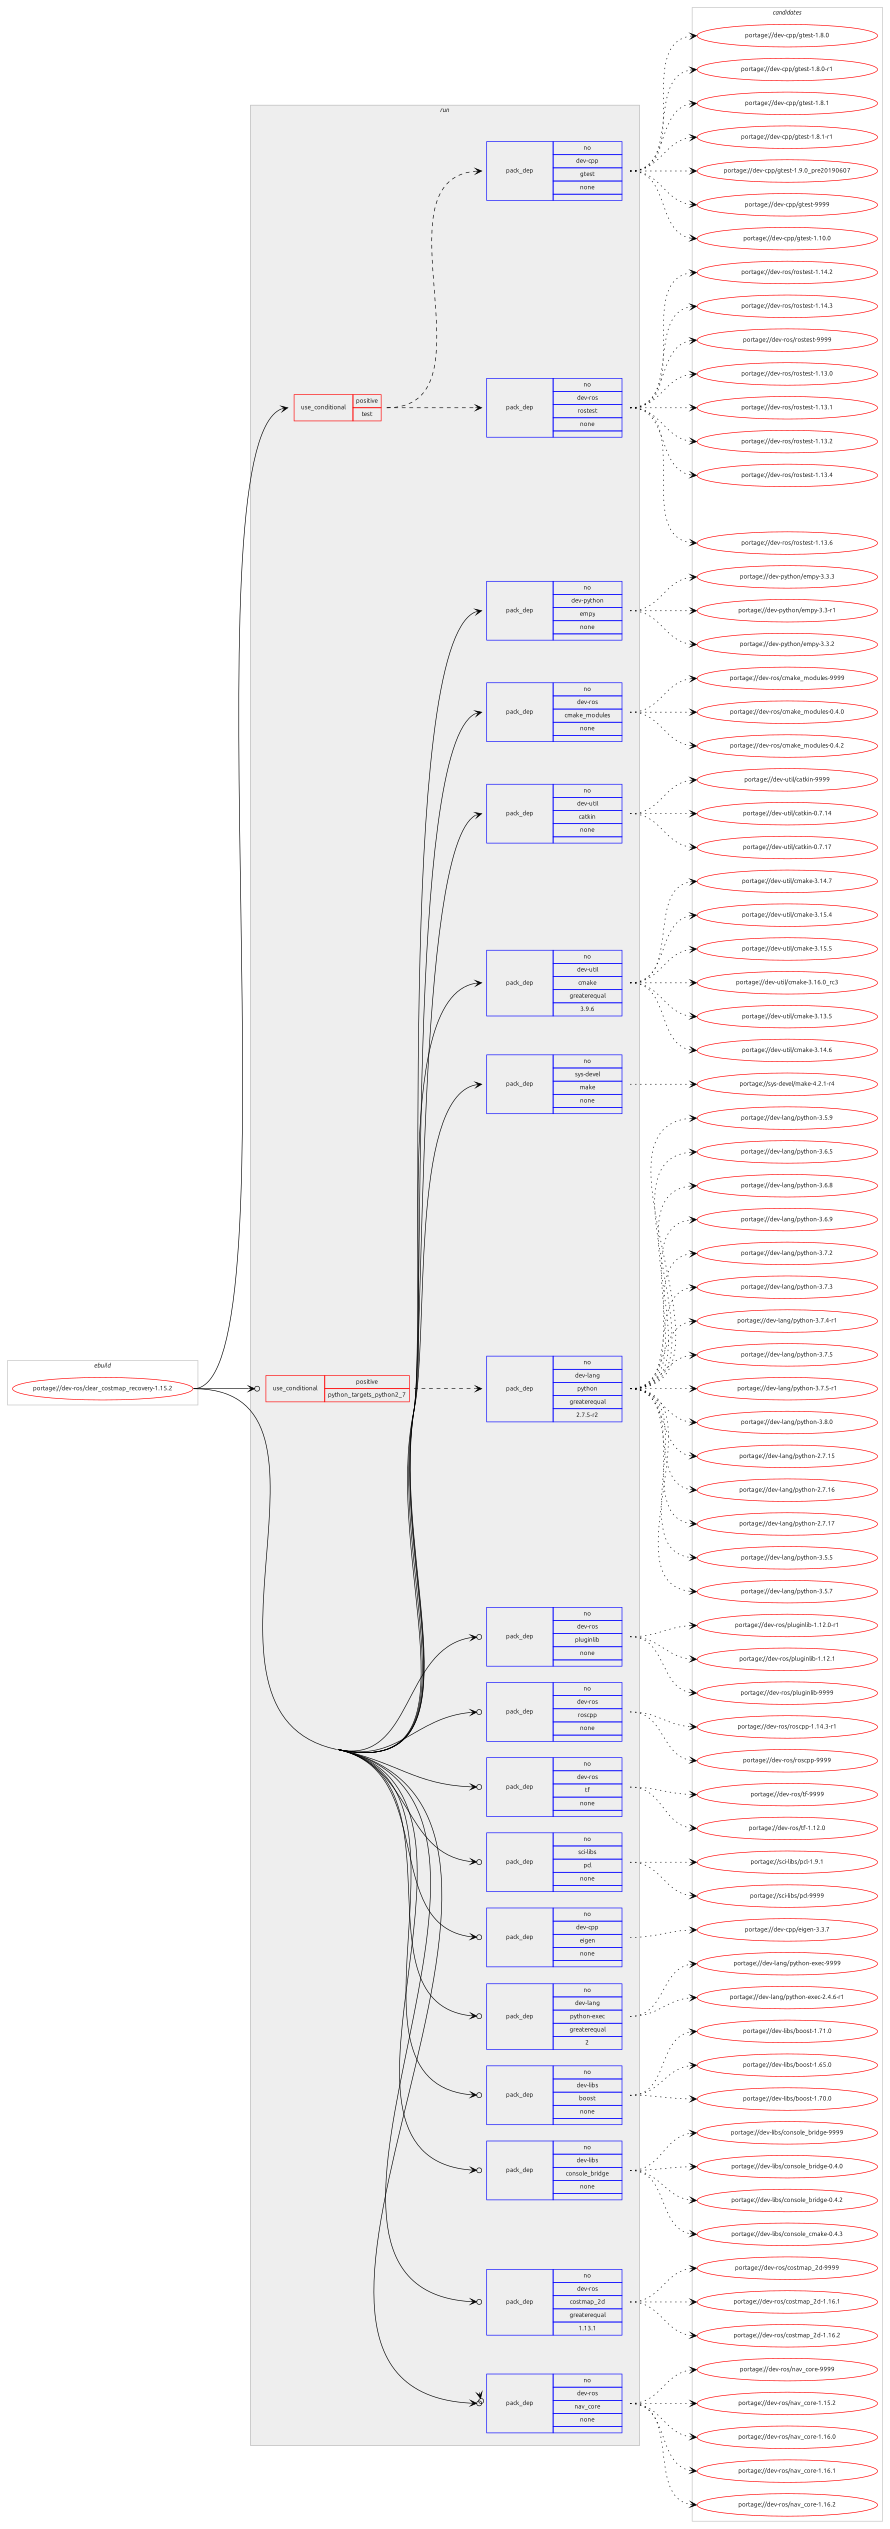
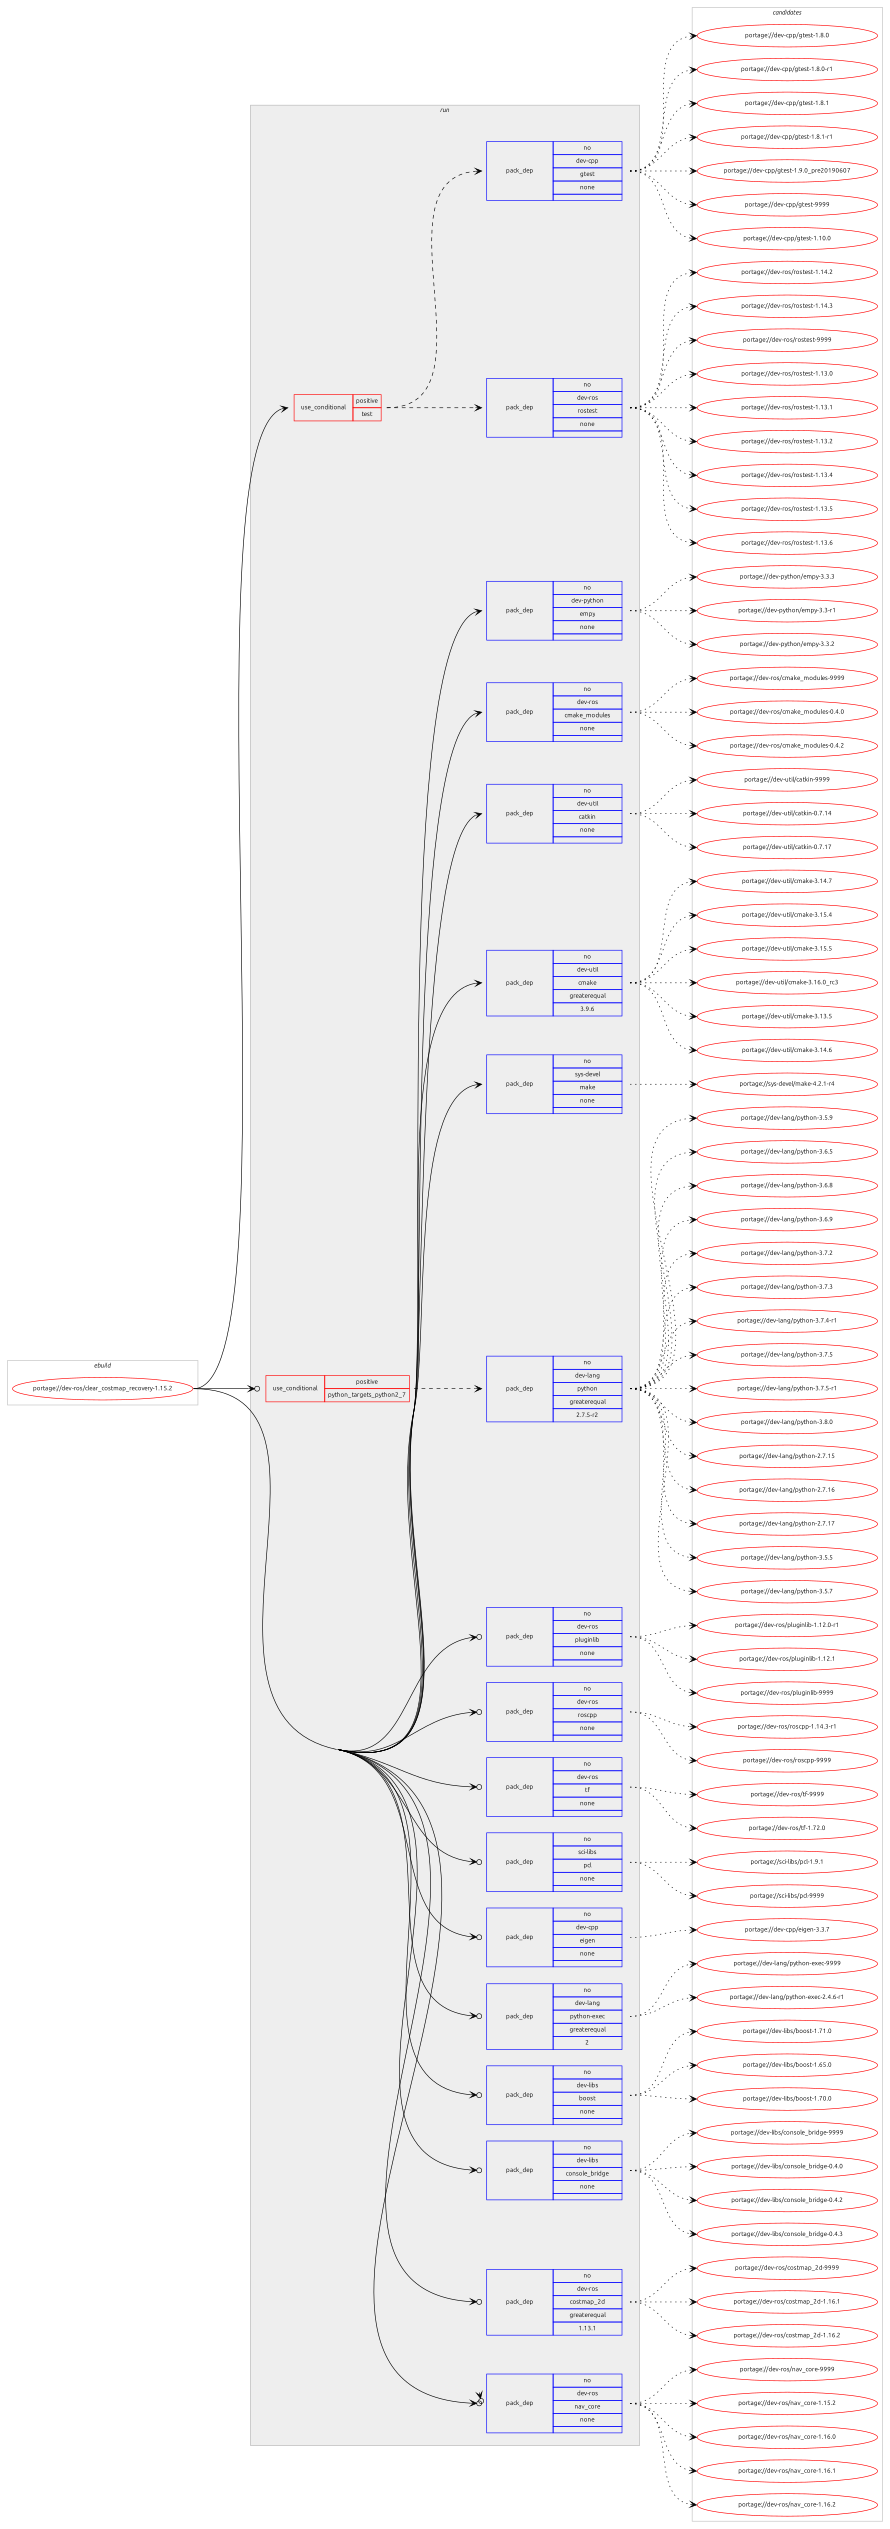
node "portage://dev-ros/rostest-1.13.5": added
node "portage://dev-ros/tf-1.12.0": label "portage://dev-ros/tf-1.12.0" -> "portage://dev-ros/tf-1.72.0"
node "portage://dev-libs/console_cmake-0.4.3": label "portage://dev-libs/console_cmake-0.4.3" -> "portage://dev-libs/console_bridge-0.4.3"
